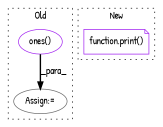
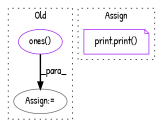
cluster "New": label "New" -> "Assign"
node "function.print()": label "function.print()" -> "print.print()"
